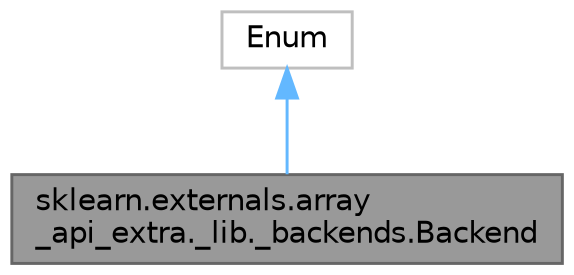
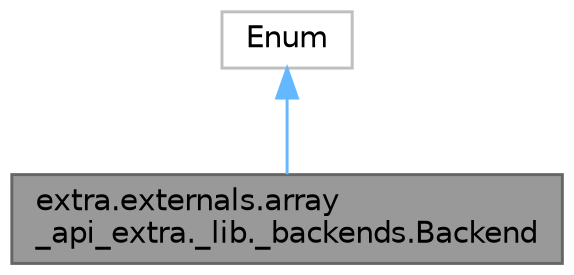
node "sklearn.externals.array _api_extra._lib._backends.Backend": label "sklearn.externals.array _api_extra._lib._backends.Backend" -> "extra.externals.array _api_extra._lib._backends.Backend"
